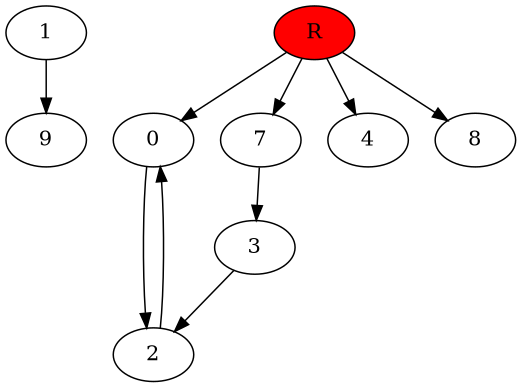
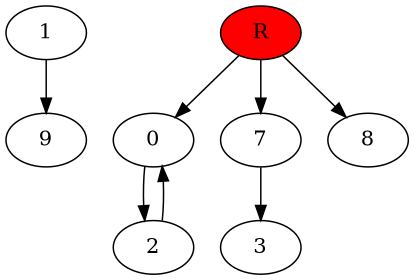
node "4": removed
edge "3" -> "2": removed
